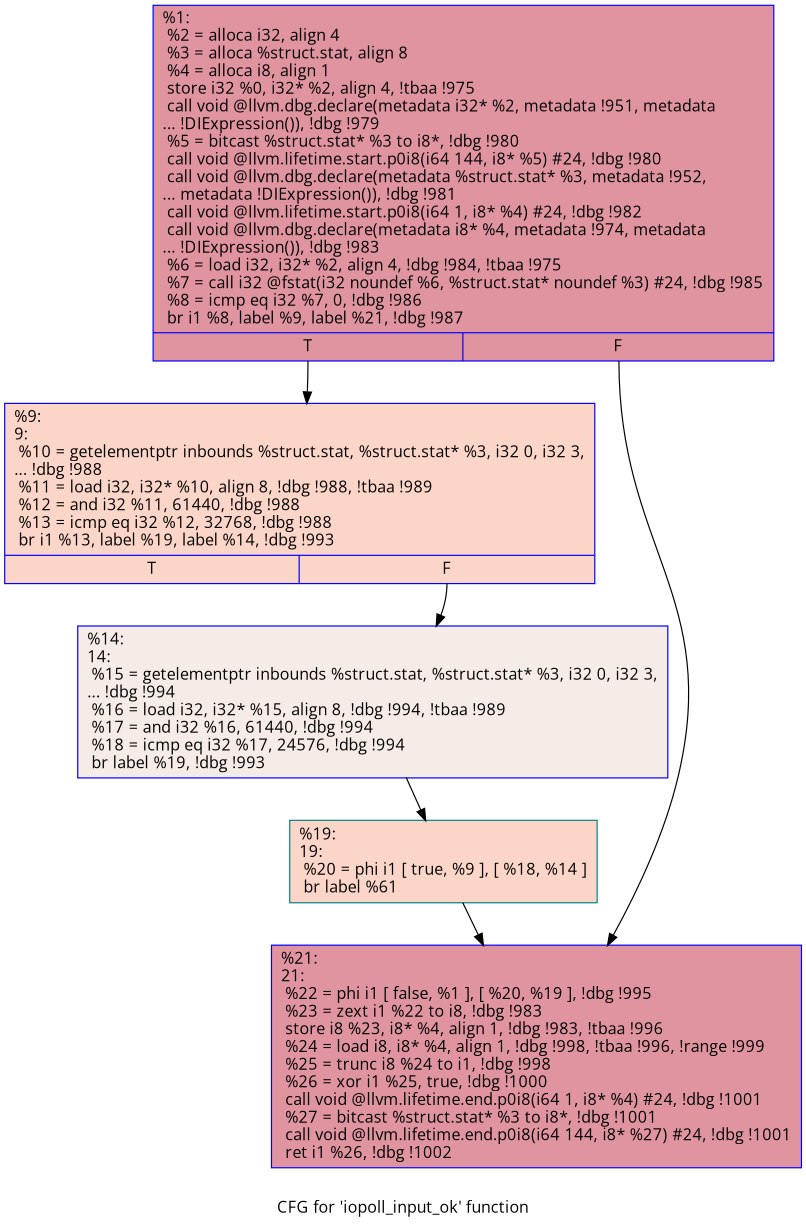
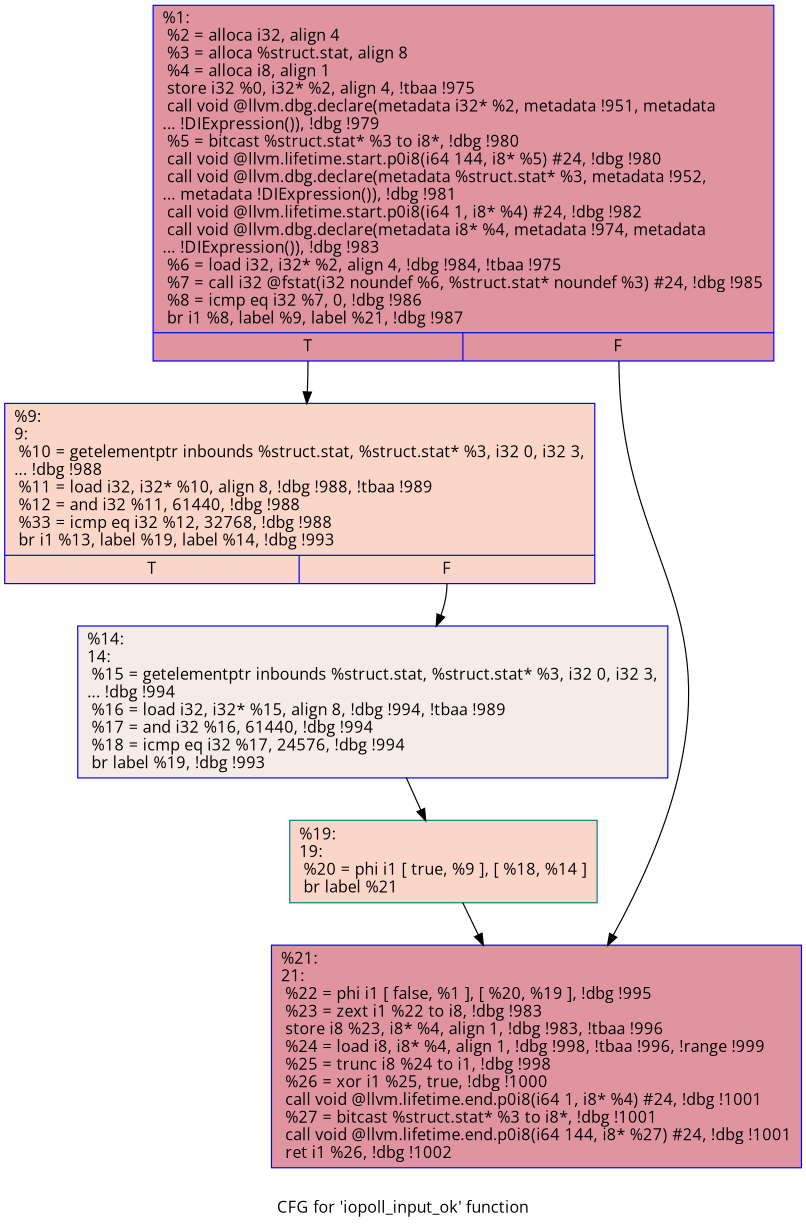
node "%9:": text "%13 = icmp eq i32 %12, 32768, !dbg !988" -> "%33 = icmp eq i32 %12, 32768, !dbg !988"
node "%19:": text "br label %61" -> "br label %21"
